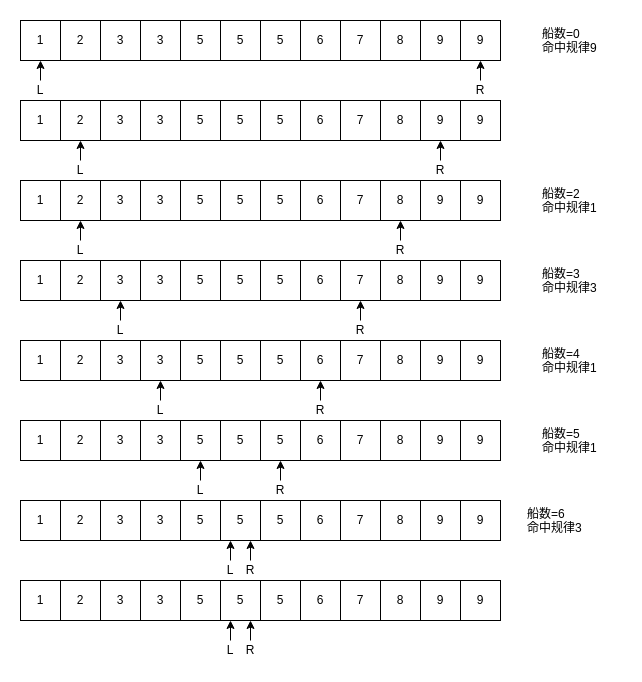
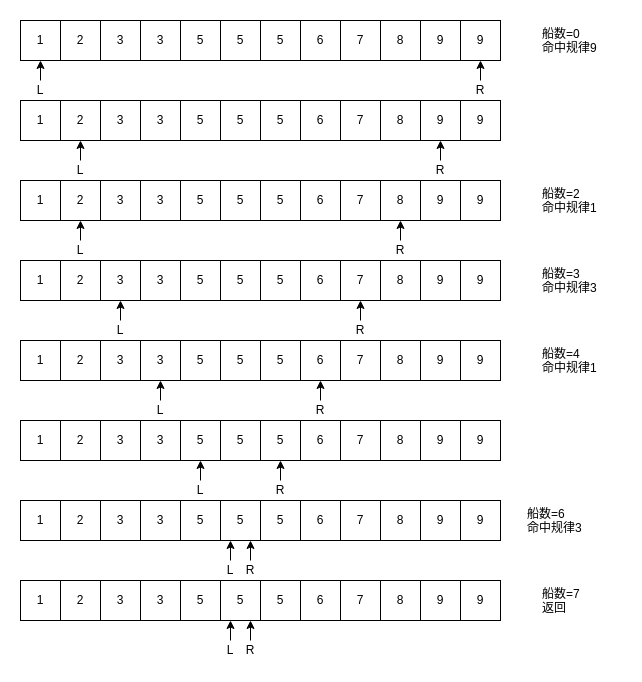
node "船数=5 命中规律1": removed
node "船数=7 返回": added
